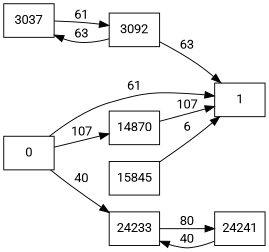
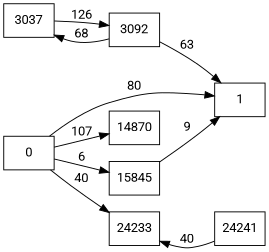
edge "3037" -> "3092": label "61" -> "126"
edge "3092" -> "3037": label "63" -> "68"
edge "0" -> "1": label "61" -> "80"
edge "14870" -> "1": removed, label "107"
edge "15845" -> "1": label "6" -> "9"
edge "0" -> "15845": added, label "6"
edge "24233" -> "24241": removed, label "80"
